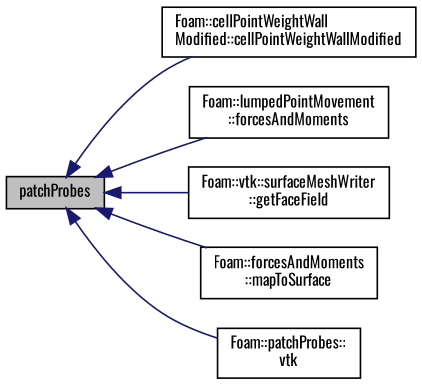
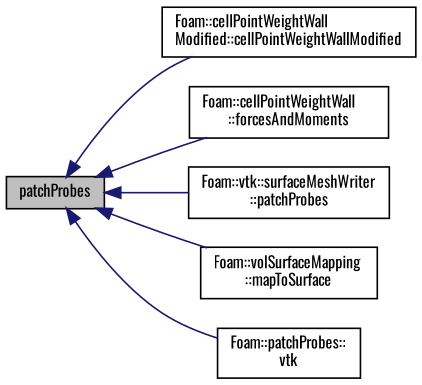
node "Foam::lumpedPointMovement ::forcesAndMoments": label "Foam::lumpedPointMovement ::forcesAndMoments" -> "Foam::cellPointWeightWall ::forcesAndMoments"
node "Foam::vtk::surfaceMeshWriter ::getFaceField": label "Foam::vtk::surfaceMeshWriter ::getFaceField" -> "Foam::vtk::surfaceMeshWriter ::patchProbes"
node "Foam::forcesAndMoments ::mapToSurface": label "Foam::forcesAndMoments ::mapToSurface" -> "Foam::volSurfaceMapping ::mapToSurface"
